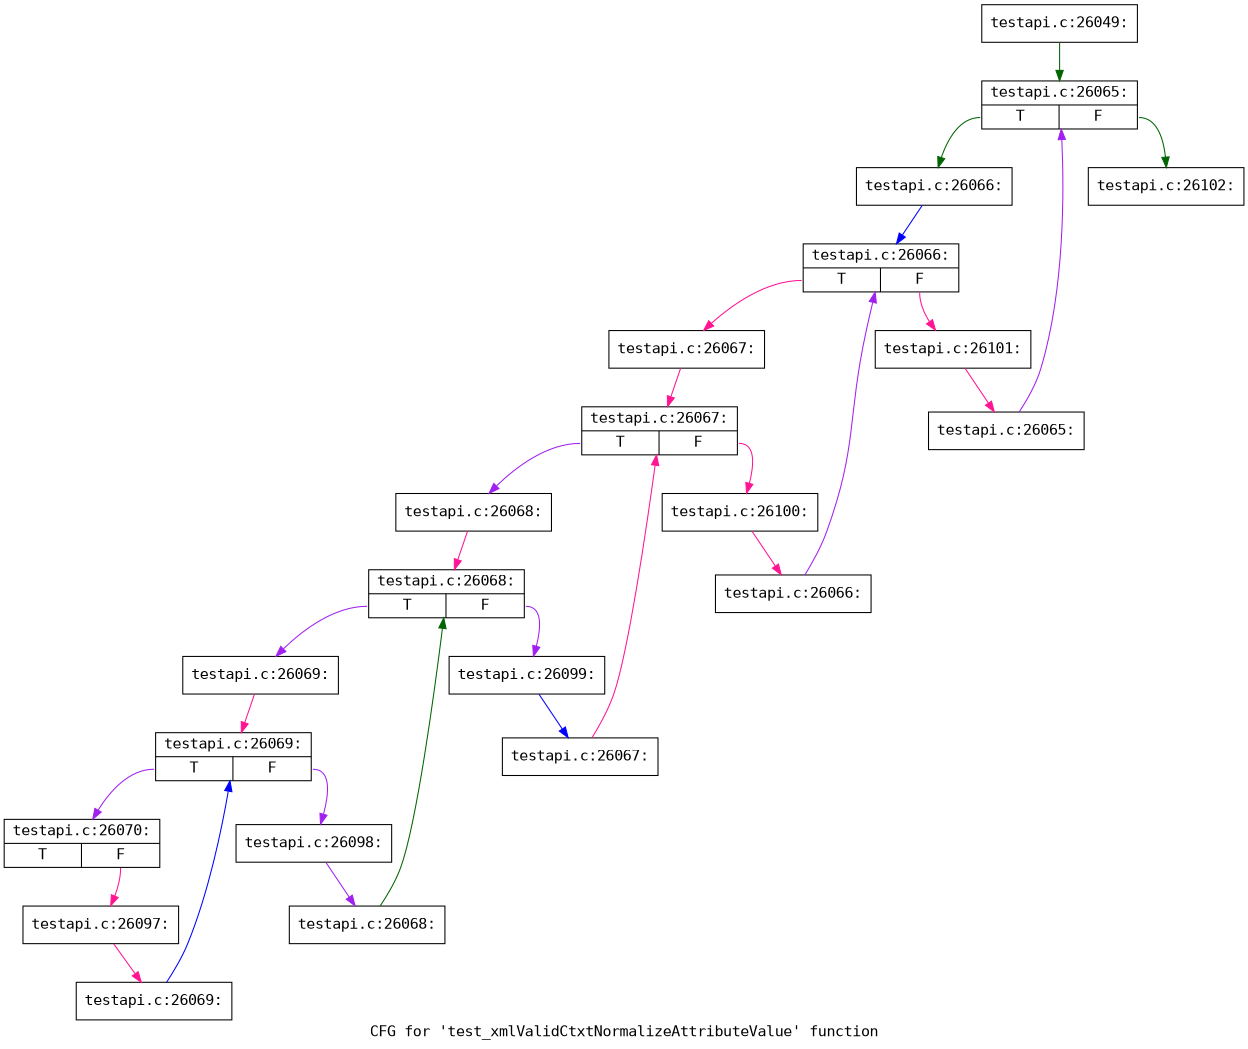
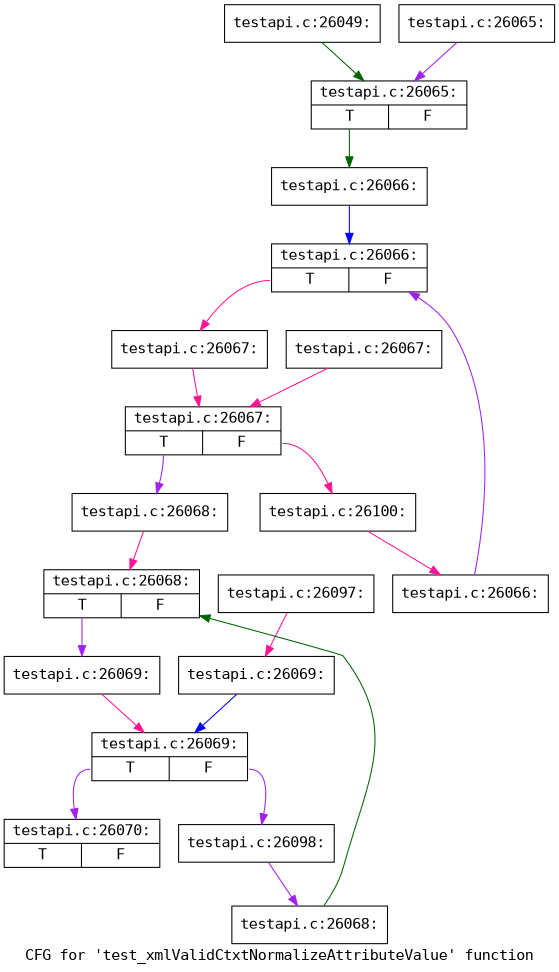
node "testapi.c:26102:": removed
node "testapi.c:26101:": removed
node "testapi.c:26099:": removed
edge "testapi.c:26070:" -> "testapi.c:26097:": removed
